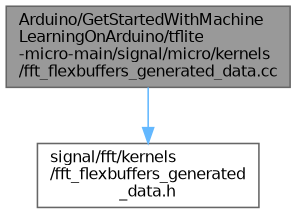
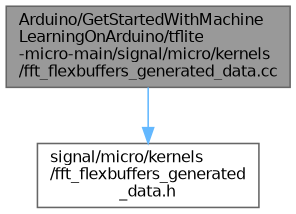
node "signal/fft/kernels /fft_flexbuffers_generated _data.h": label "signal/fft/kernels /fft_flexbuffers_generated _data.h" -> "signal/micro/kernels /fft_flexbuffers_generated _data.h"
